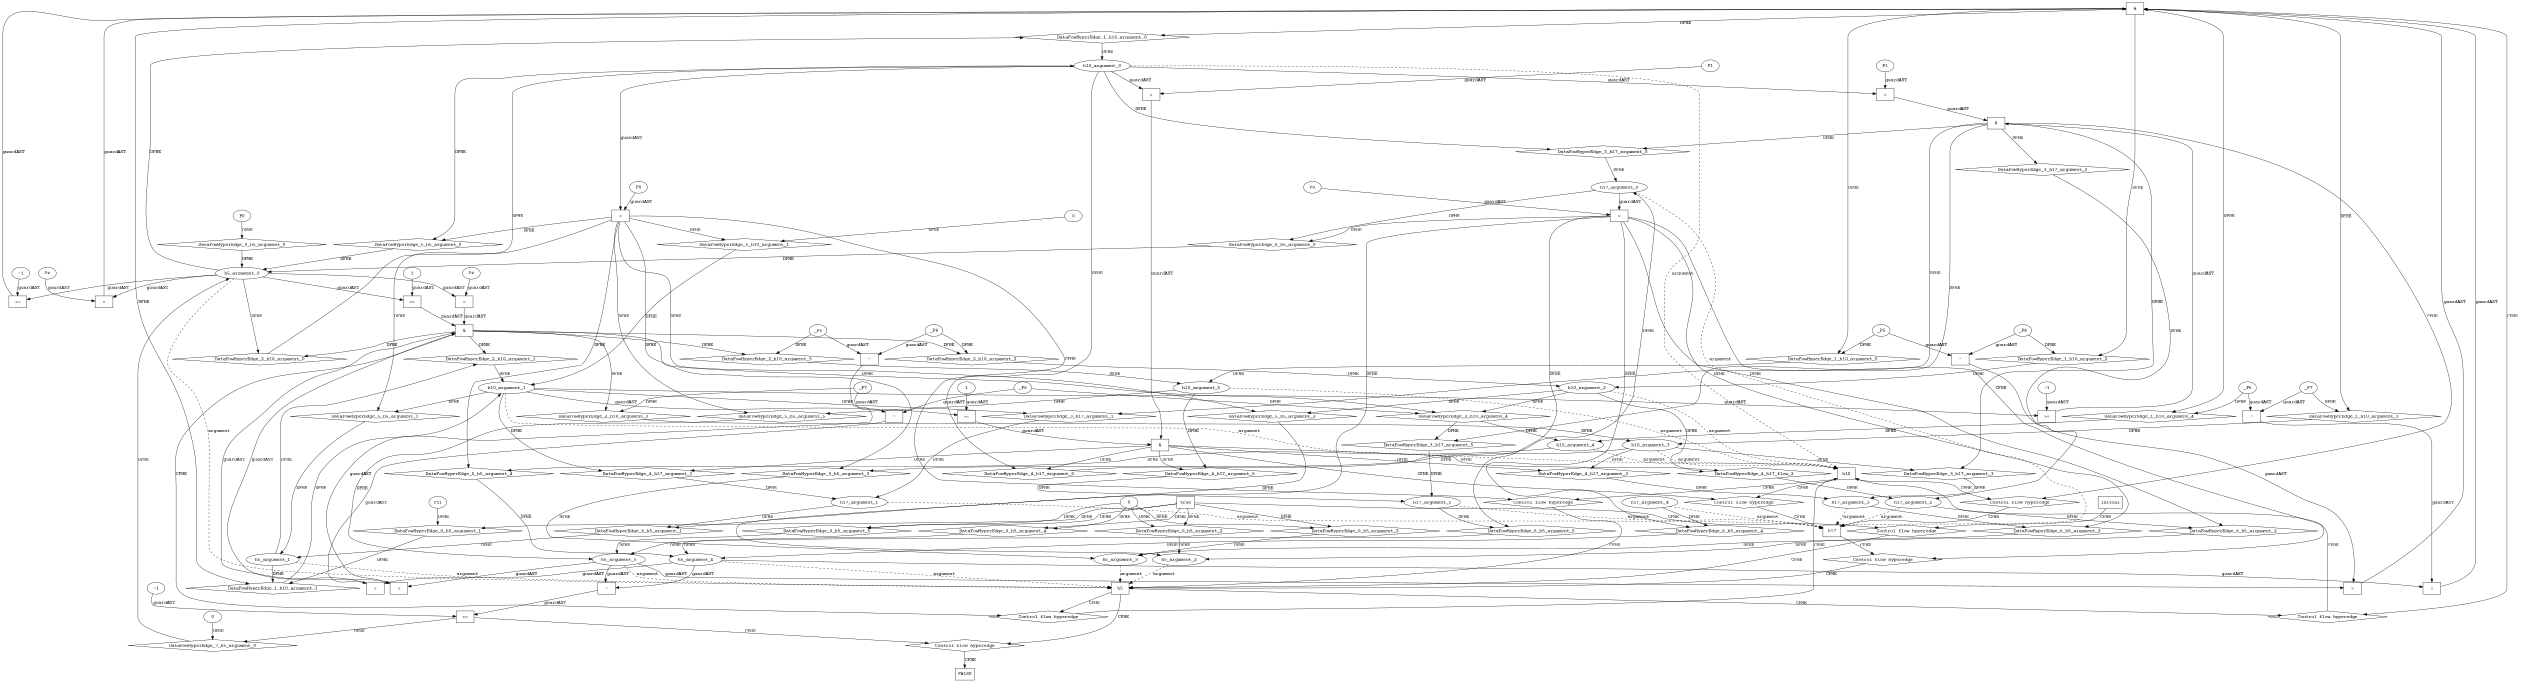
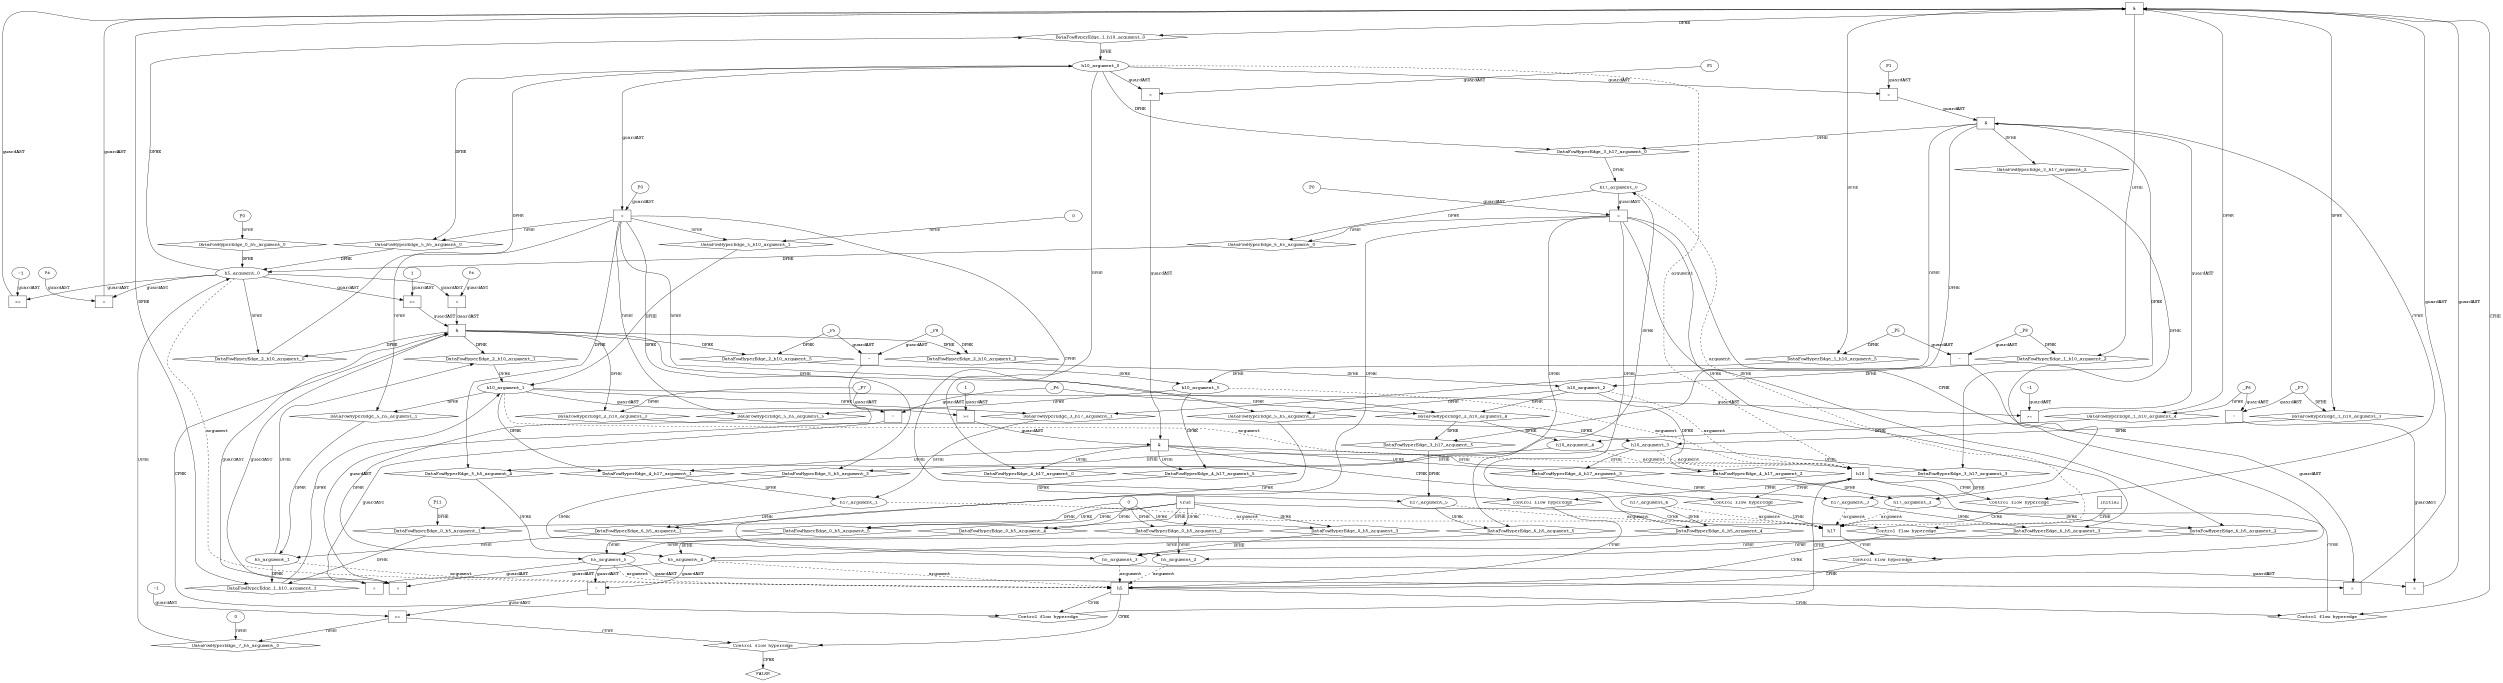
node "DataFowHyperEdge_4_h17_flow_2": label "DataFowHyperEdge_4_h17_flow_2" -> "DataFowHyperEdge_4_h17_argument_2"
node "FALSE": shape box -> diamond
